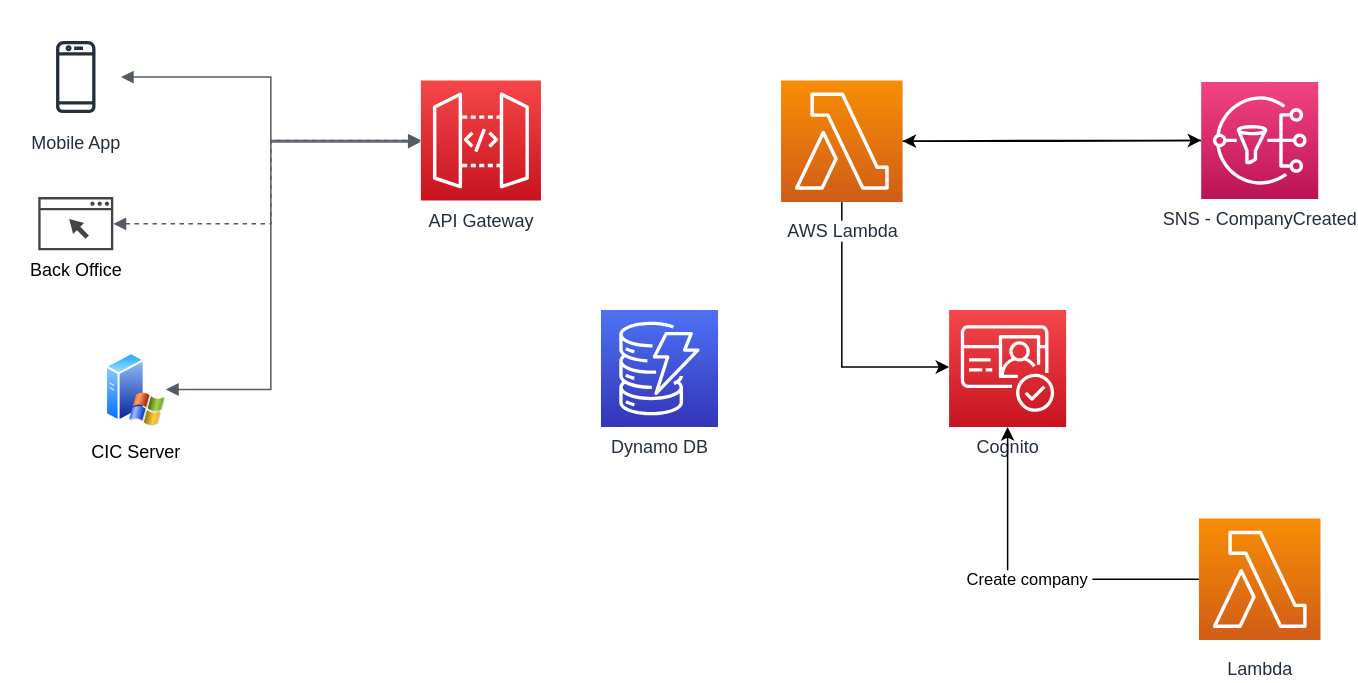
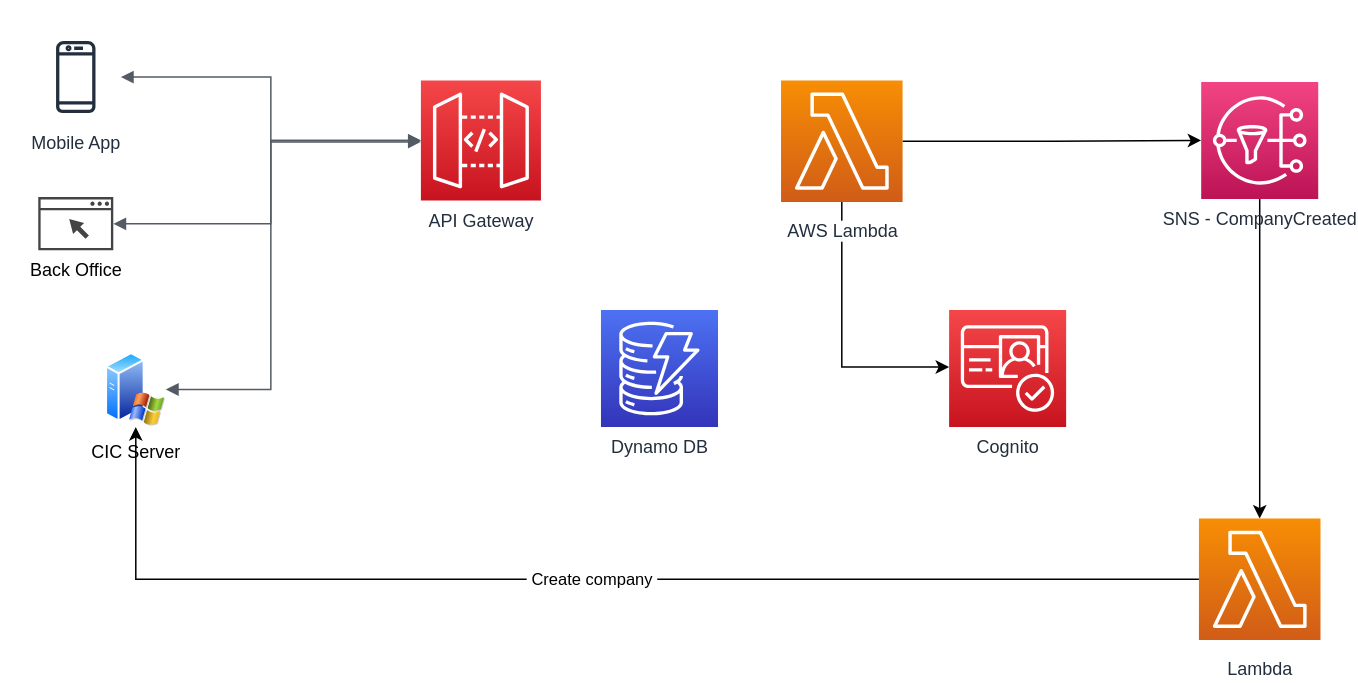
edge "SNS - CompanyCreated" -> "AWS Lambda": now "SNS - CompanyCreated" -> "Lambda"
edge "API Gateway" -- "Back Office": style dashed -> solid
edge "Lambda" -> "Cognito": now "Lambda" -> "CIC Server"
